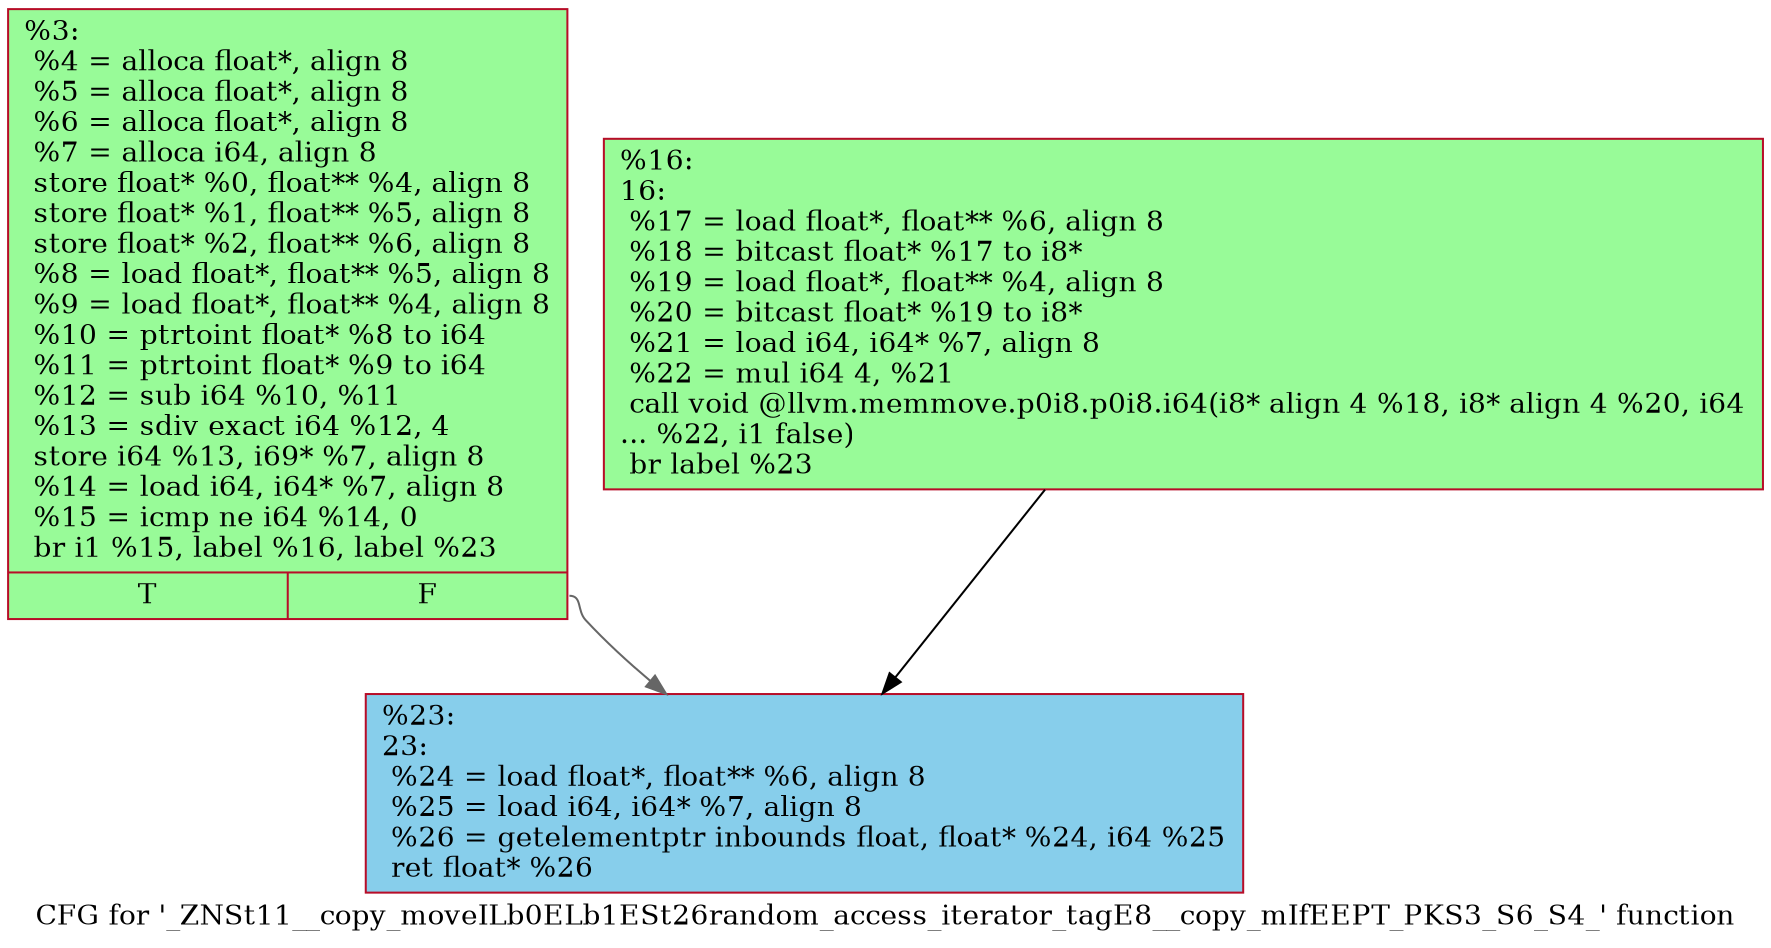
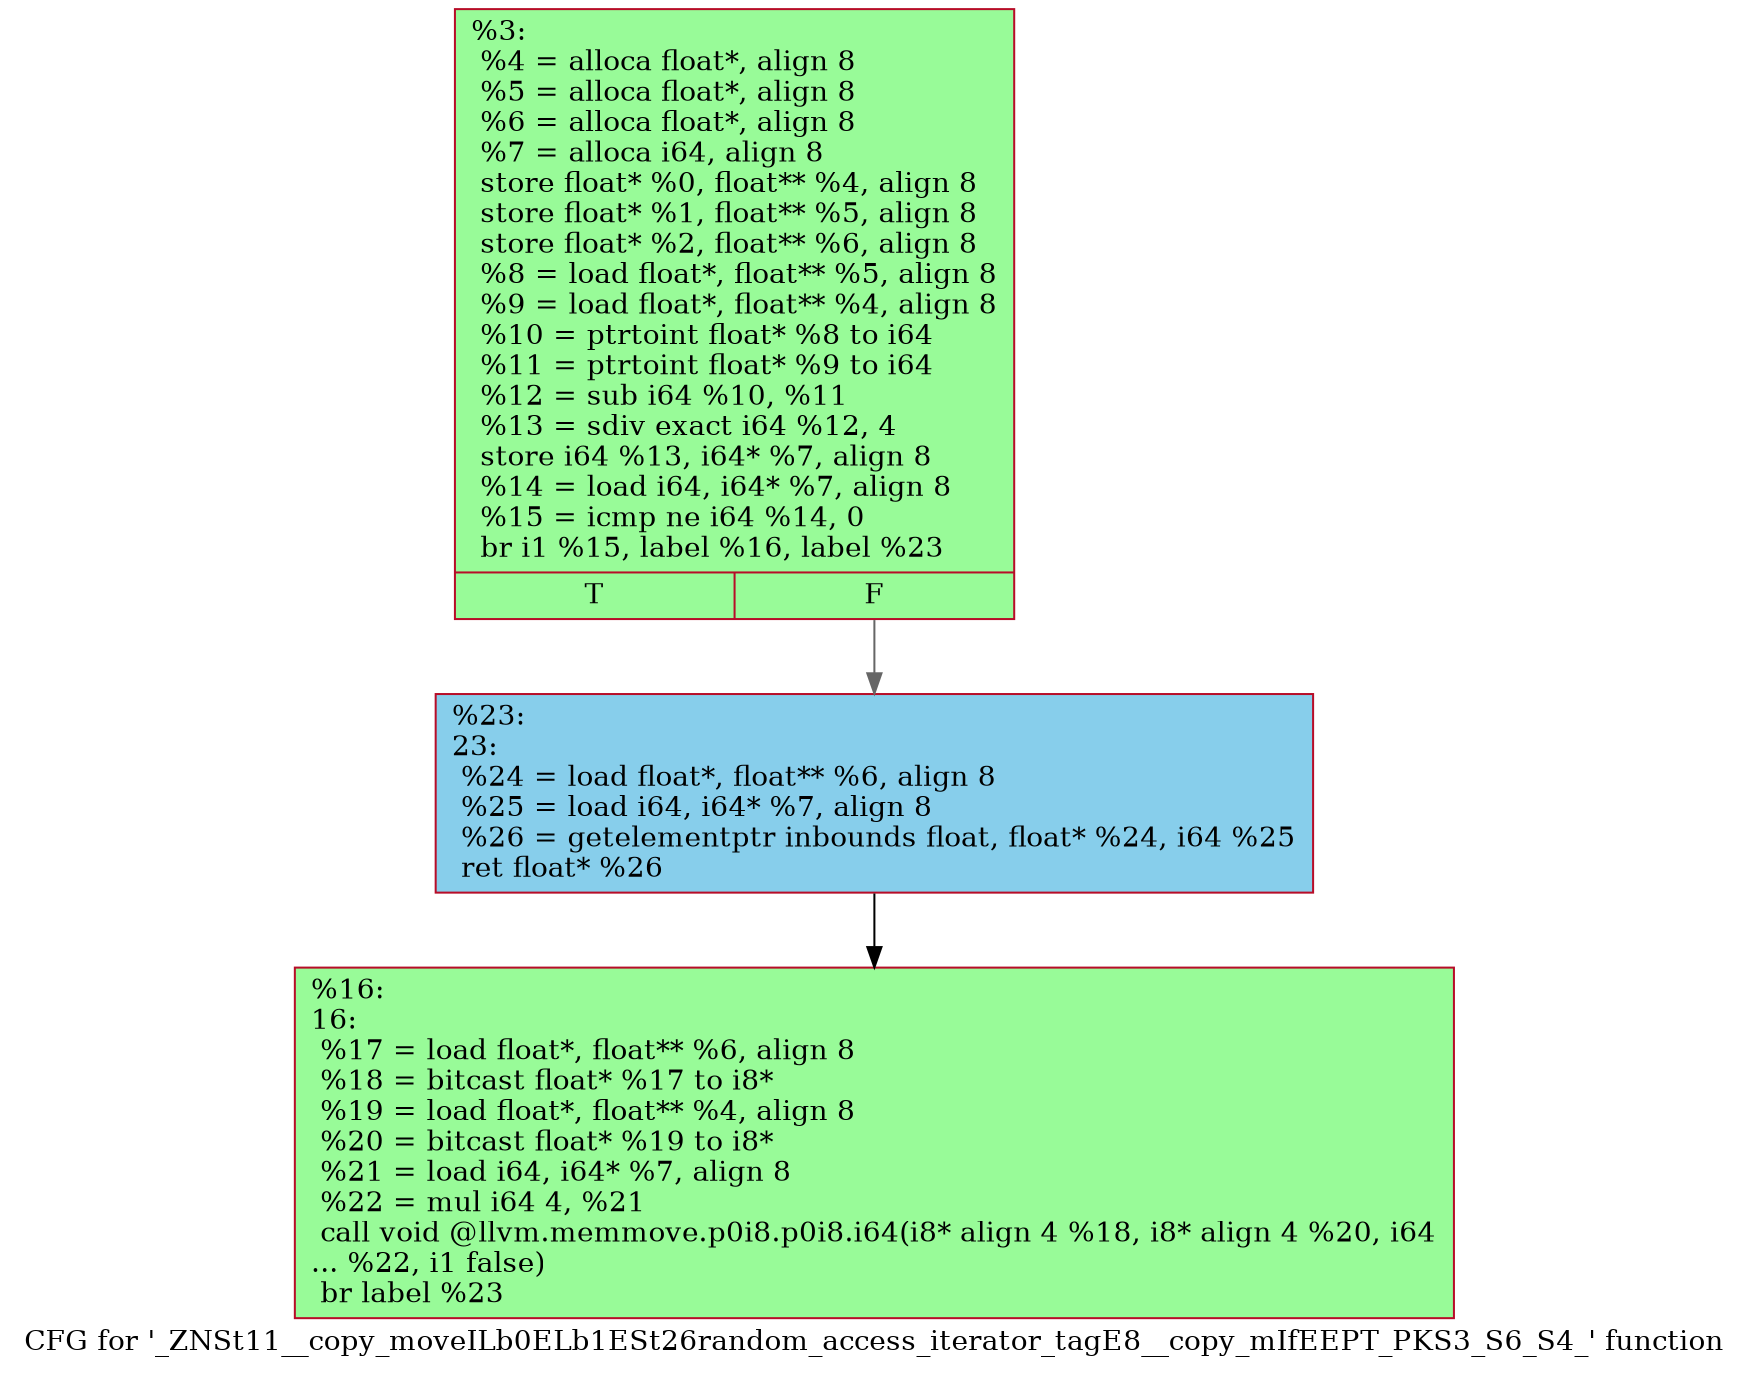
node "%3:": text "store i64 %13, i69* %7, align 8" -> "store i64 %13, i64* %7, align 8"
edge "%16:" -> "%23:": reversed
